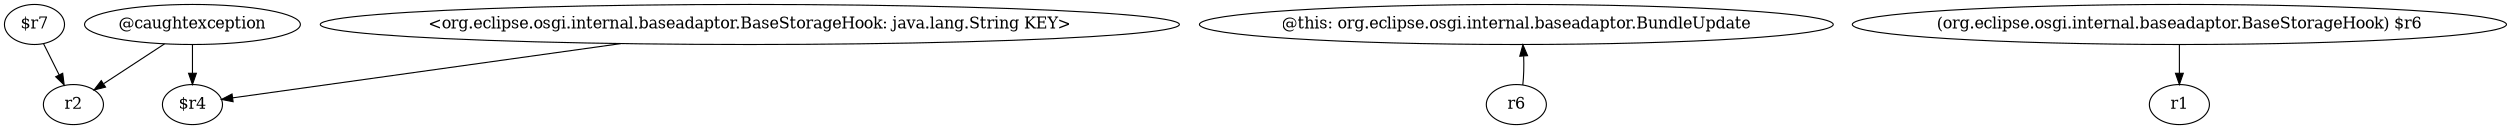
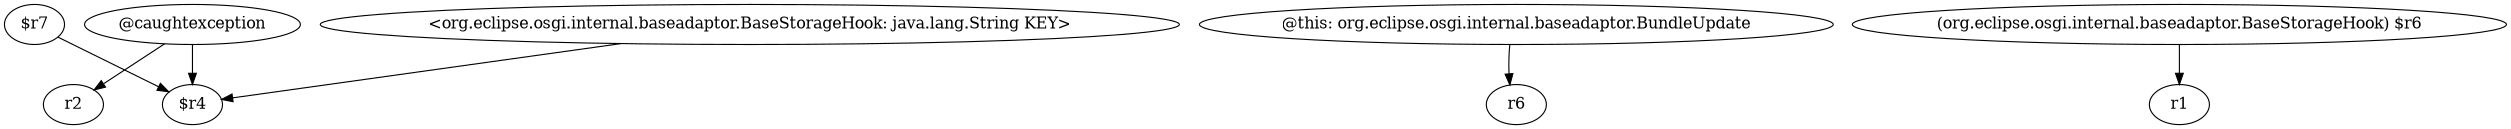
edge "$r7" -> "r2": now "$r7" -> "$r4"
edge "r6" -> "@this: org.eclipse.osgi.internal.baseadaptor.BundleUpdate": reversed
